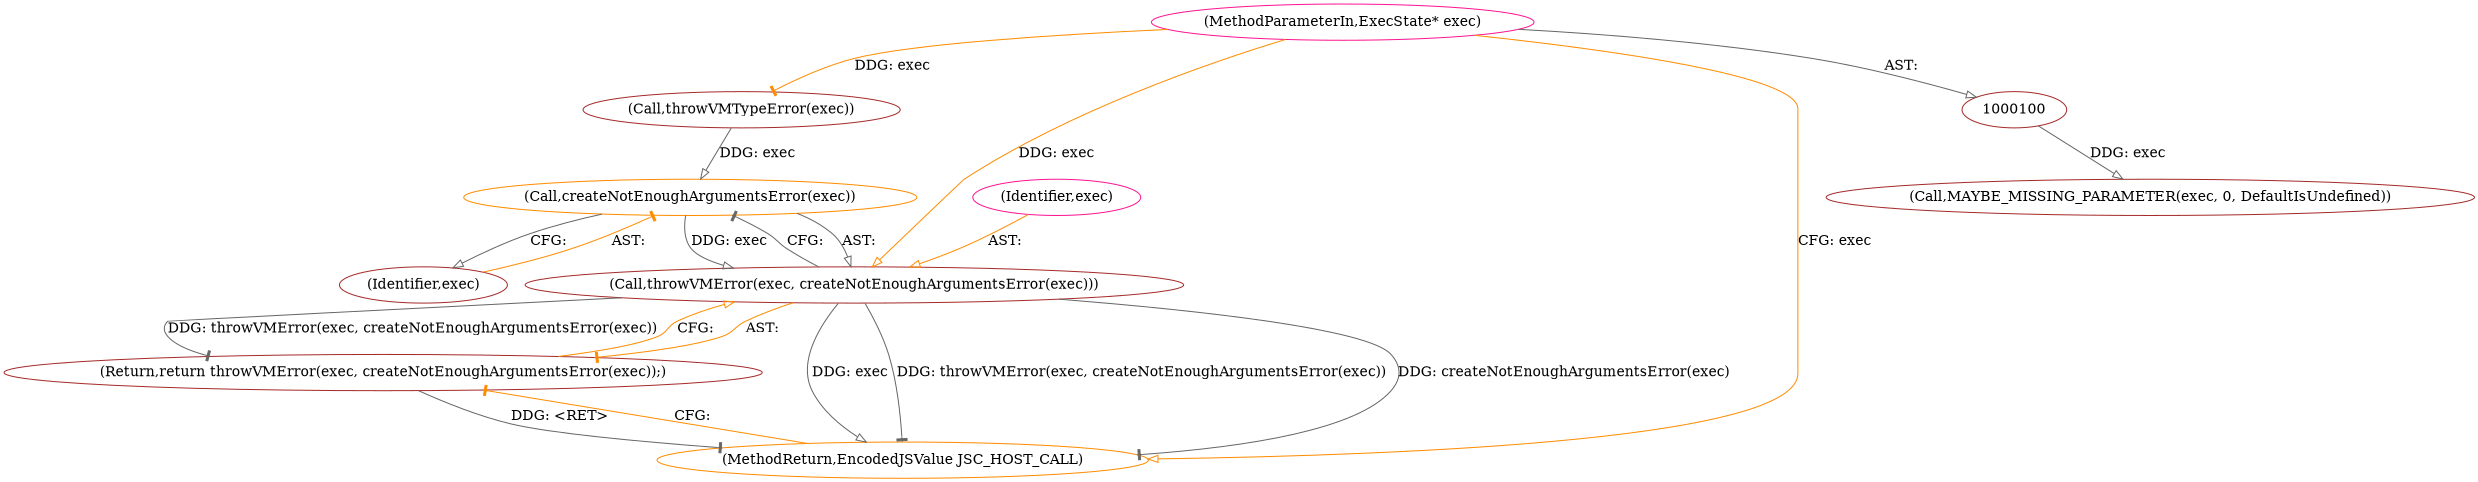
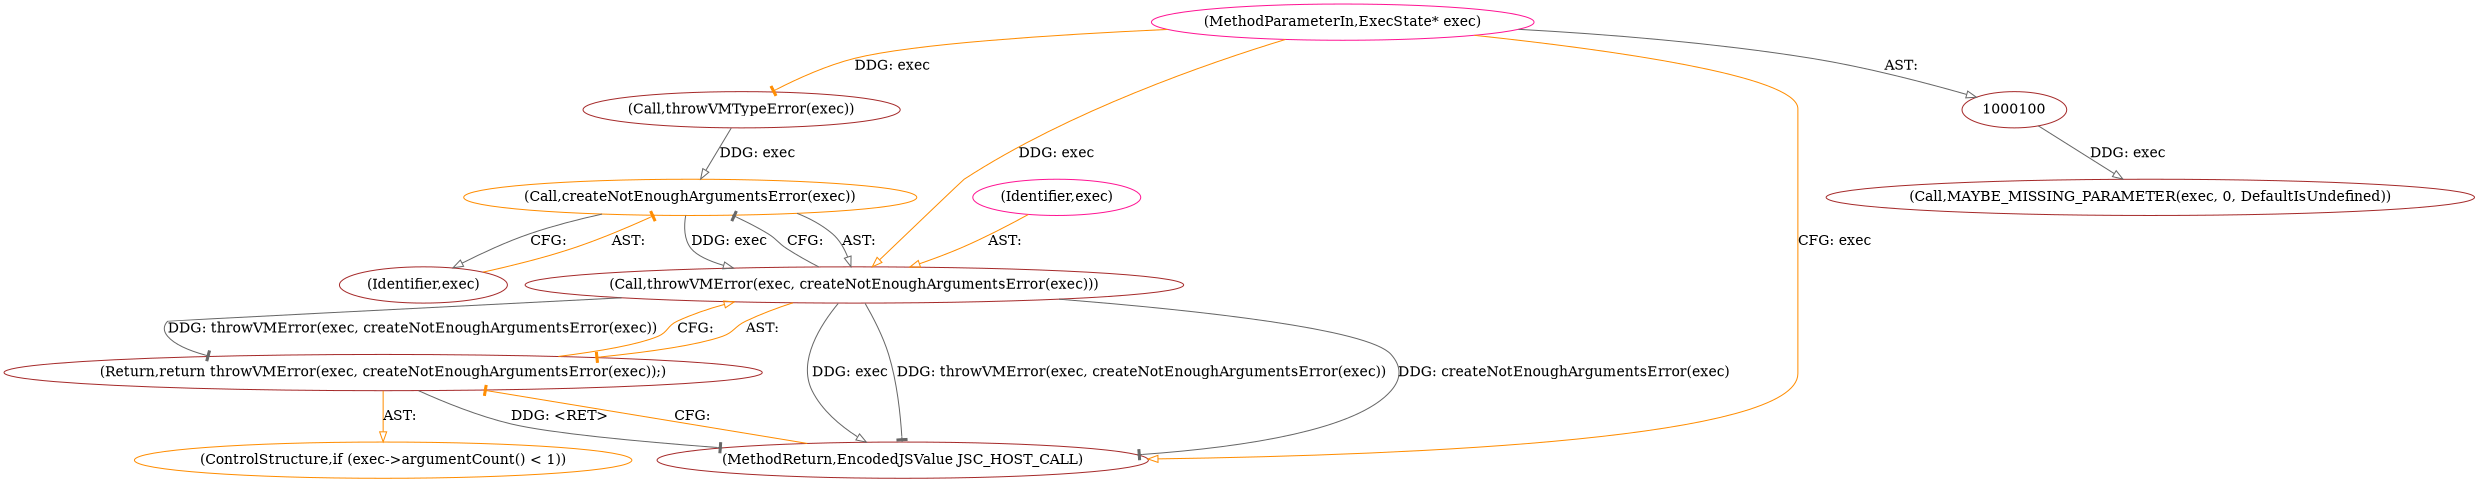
node "(ControlStructure,if (exec->argumentCount() < 1))": added
node "(MethodReturn,EncodedJSValue JSC_HOST_CALL)": color darkorange -> brown
